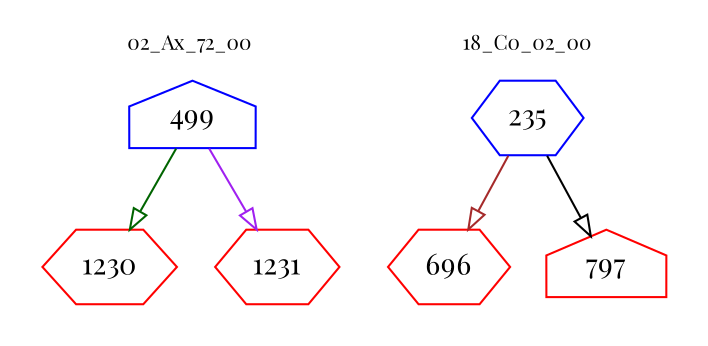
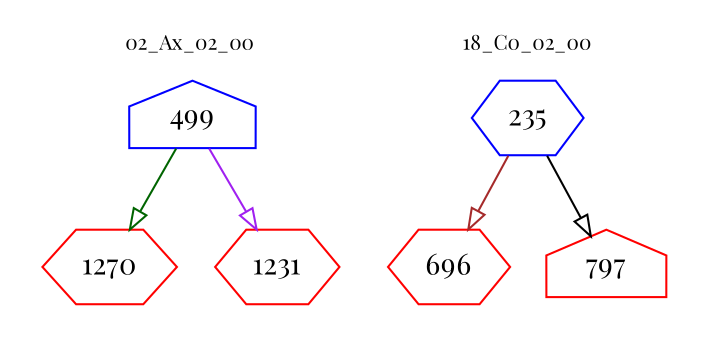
cluster "02_Ax_72_00": label "02_Ax_72_00" -> "02_Ax_02_00"
node "1230": label "1230" -> "1270"
